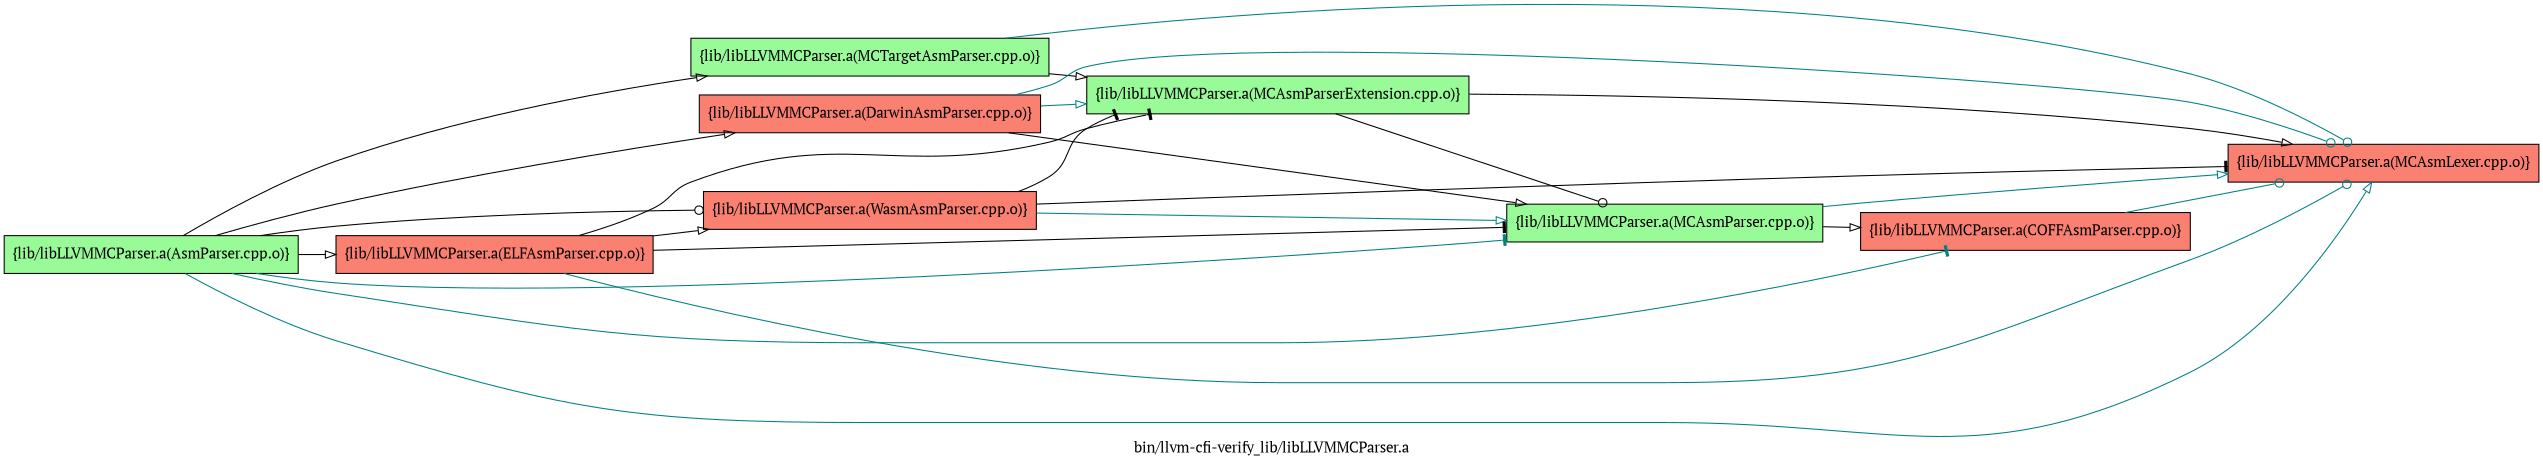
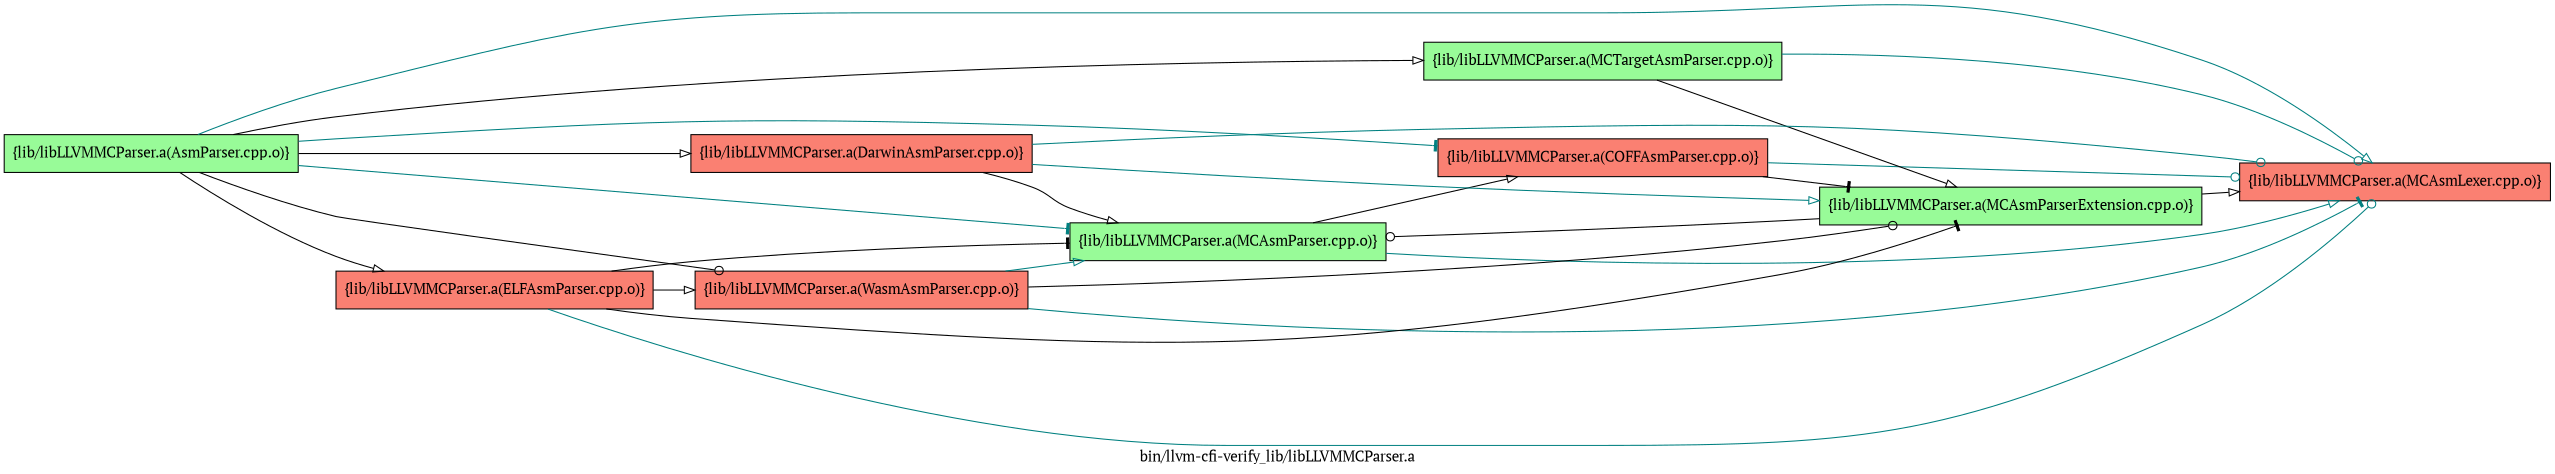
edge "{lib/libLLVMMCParser.a(WasmAsmParser.cpp.o)}" -> "{lib/libLLVMMCParser.a(MCAsmParserExtension.cpp.o)}": arrowhead tee -> odot
edge "{lib/libLLVMMCParser.a(COFFAsmParser.cpp.o)}" -> "{lib/libLLVMMCParser.a(MCAsmParserExtension.cpp.o)}": added
edge "{lib/libLLVMMCParser.a(WasmAsmParser.cpp.o)}" -> "{lib/libLLVMMCParser.a(MCAsmLexer.cpp.o)}": color black -> teal
